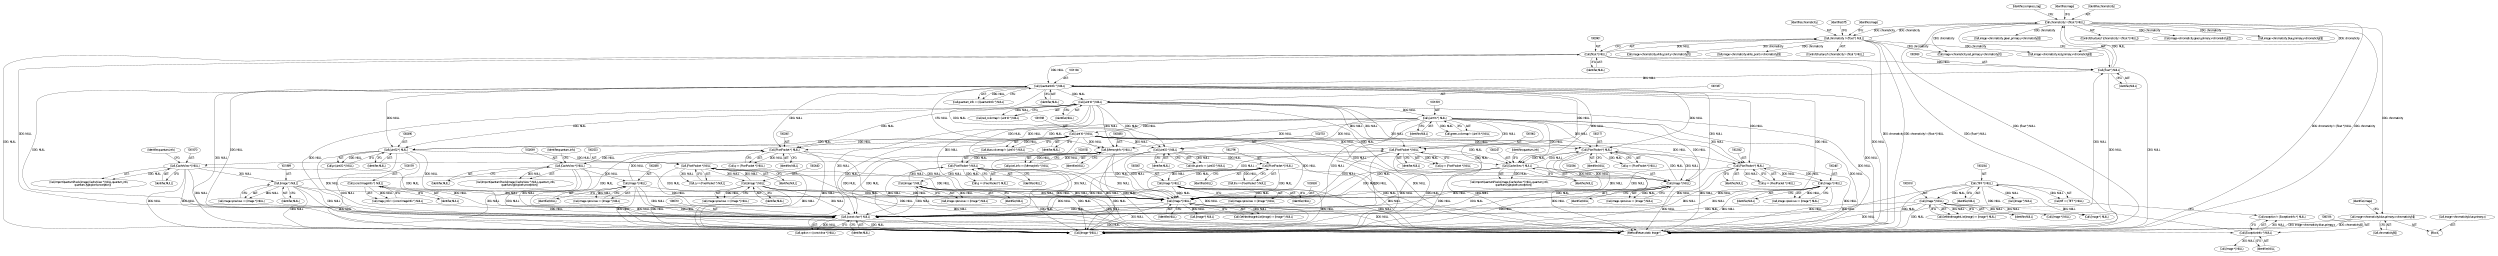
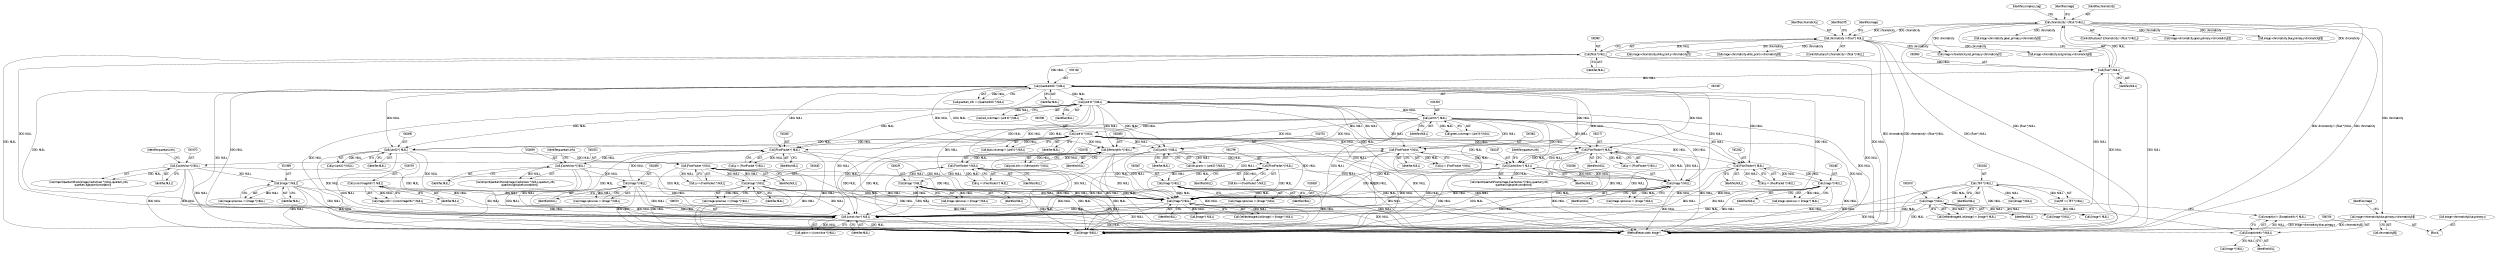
edge "(Call,(QuantumInfo *) NULL)" -> "(Call,(MemoryInfo *) NULL)": label "CFG: NULL" -> "DDG: NULL"
node "1003229": added
